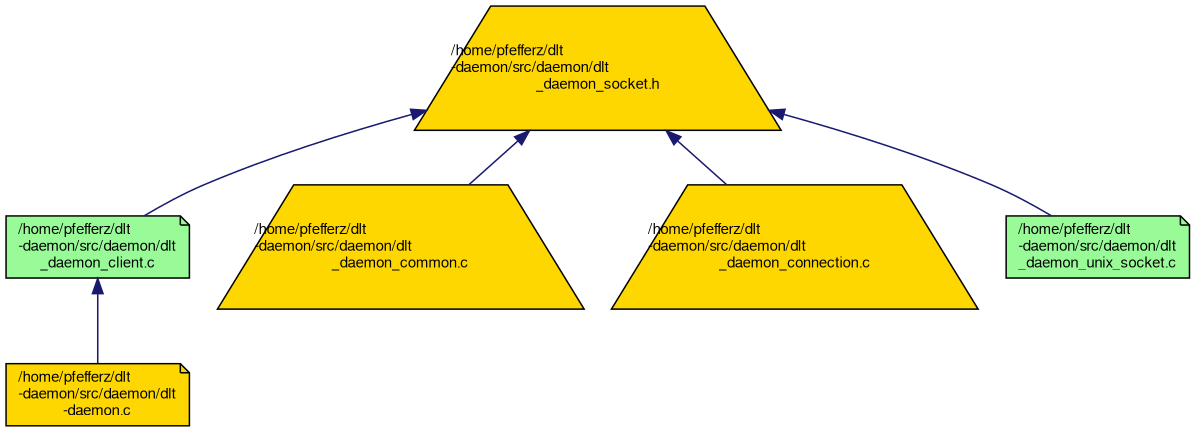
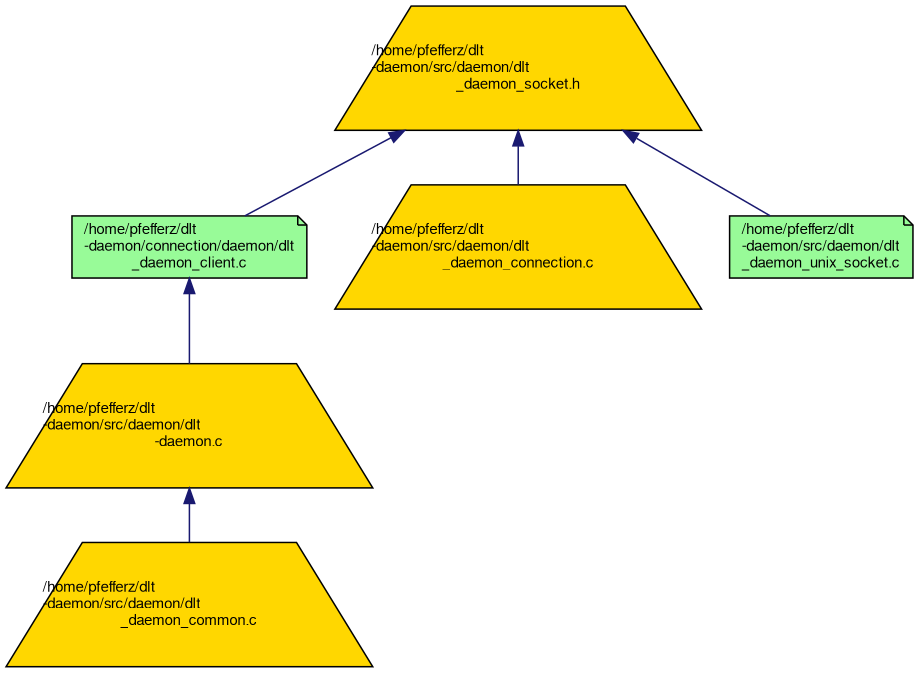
edge "/home/pfefferz/dlt -daemon/src/daemon/dlt _daemon_common.c" -> "/home/pfefferz/dlt -daemon/src/daemon/dlt _daemon_socket.h": now "/home/pfefferz/dlt -daemon/src/daemon/dlt _daemon_common.c" -> "/home/pfefferz/dlt -daemon/src/daemon/dlt -daemon.c"
node "/home/pfefferz/dlt -daemon/src/daemon/dlt _daemon_client.c": label "/home/pfefferz/dlt -daemon/src/daemon/dlt _daemon_client.c" -> "/home/pfefferz/dlt -daemon/connection/daemon/dlt _daemon_client.c"
node "/home/pfefferz/dlt -daemon/src/daemon/dlt -daemon.c": shape note -> trapezium
